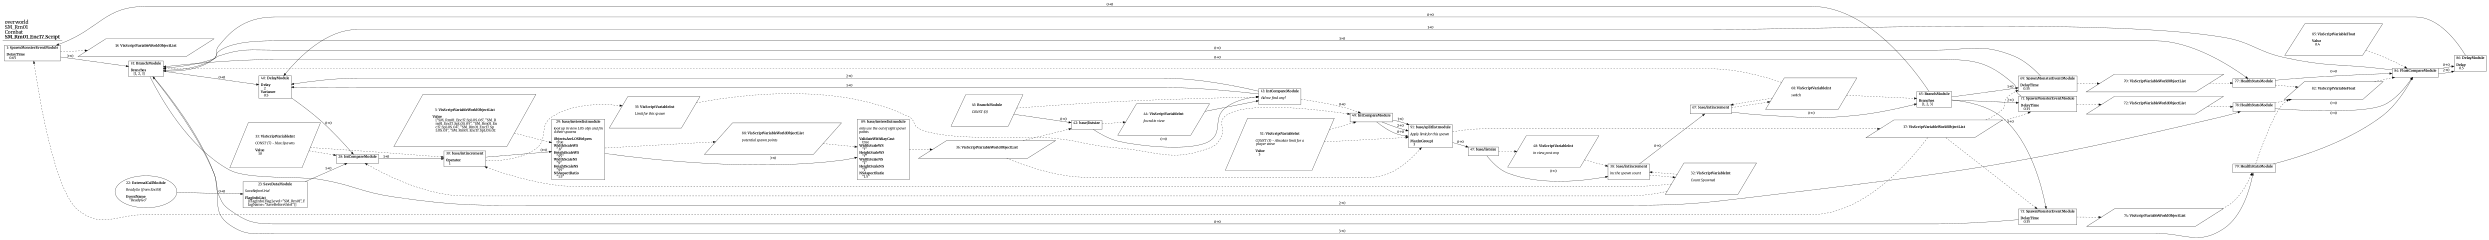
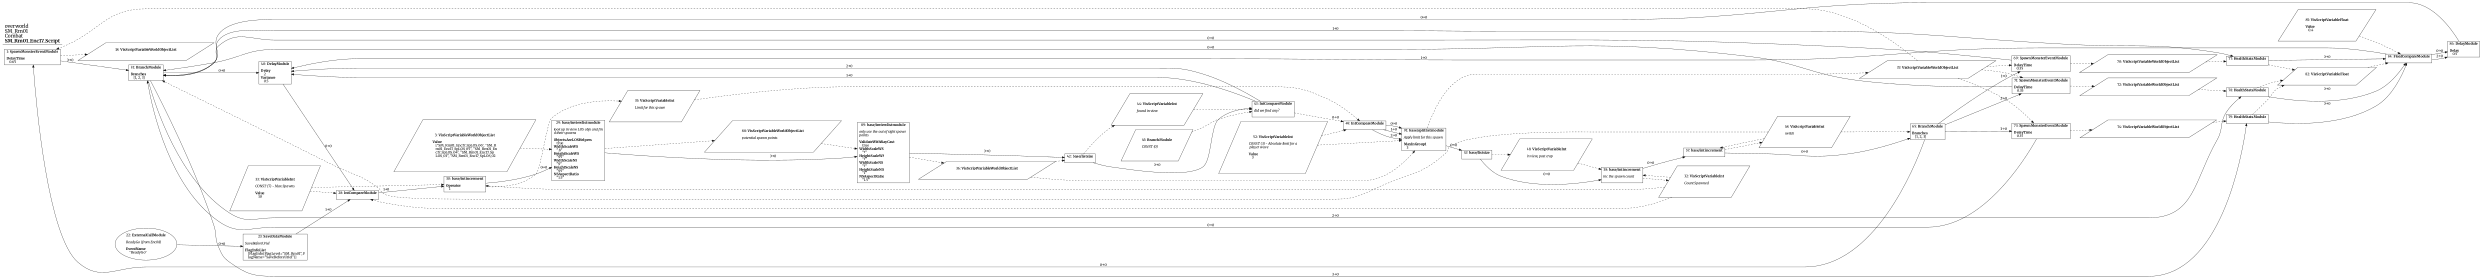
edge "44:" -> "43:": style solid -> dashed
edge "45:" -> "42:": now "89:" -> "42:"
